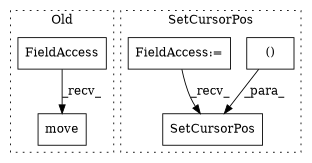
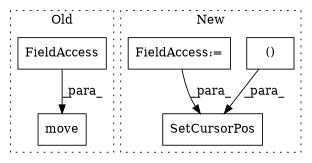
cluster "SetCursorPos": label "SetCursorPos" -> "New"
edge "FieldAccess" -> "move": label "_recv_" -> "_para_"
edge "FieldAccess:=" -> "SetCursorPos": label "_recv_" -> "_para_"
